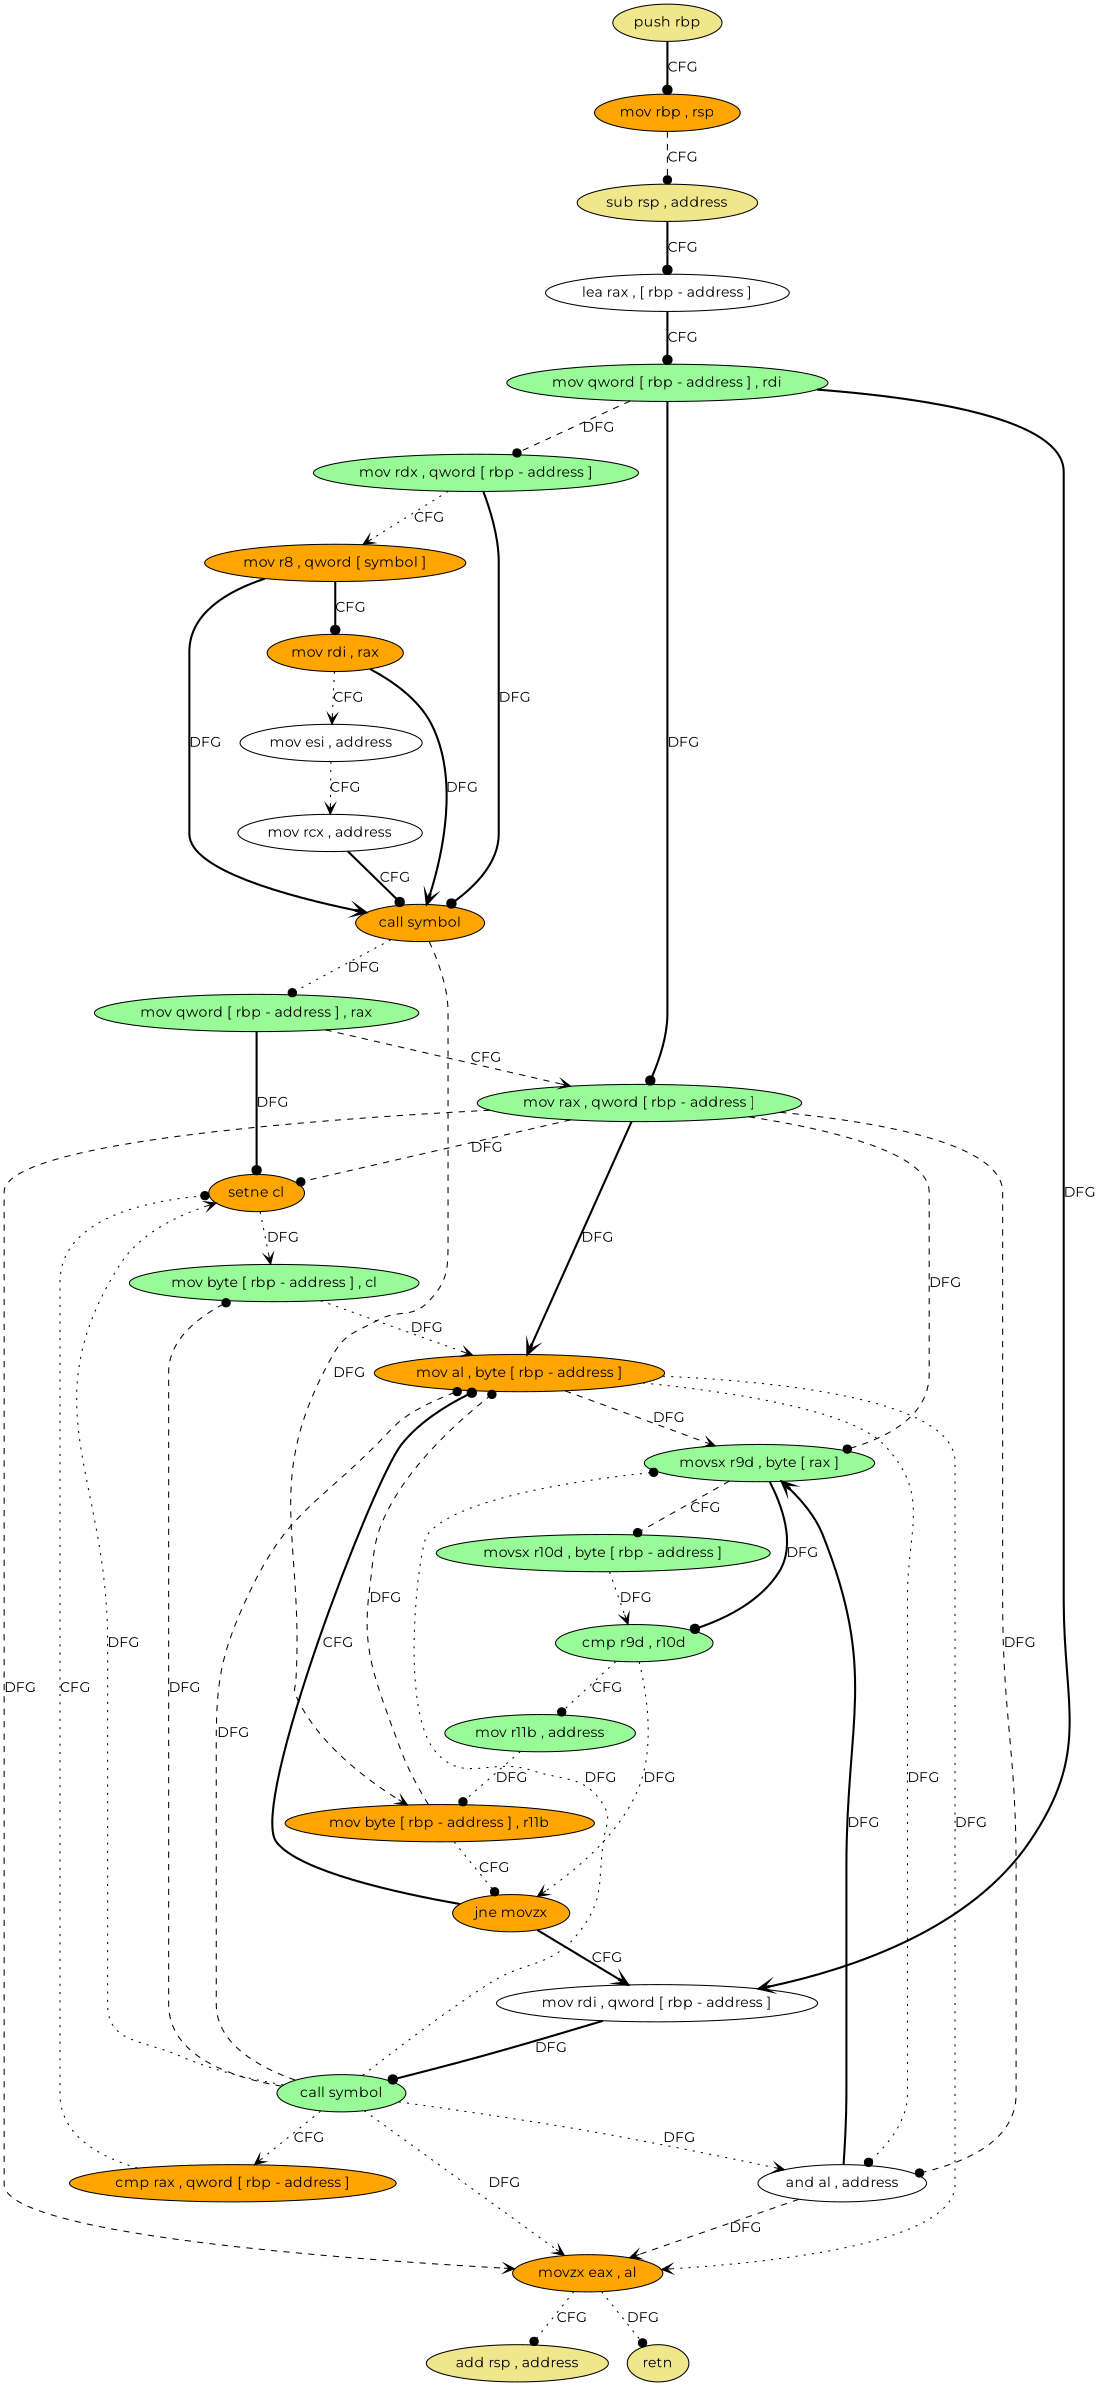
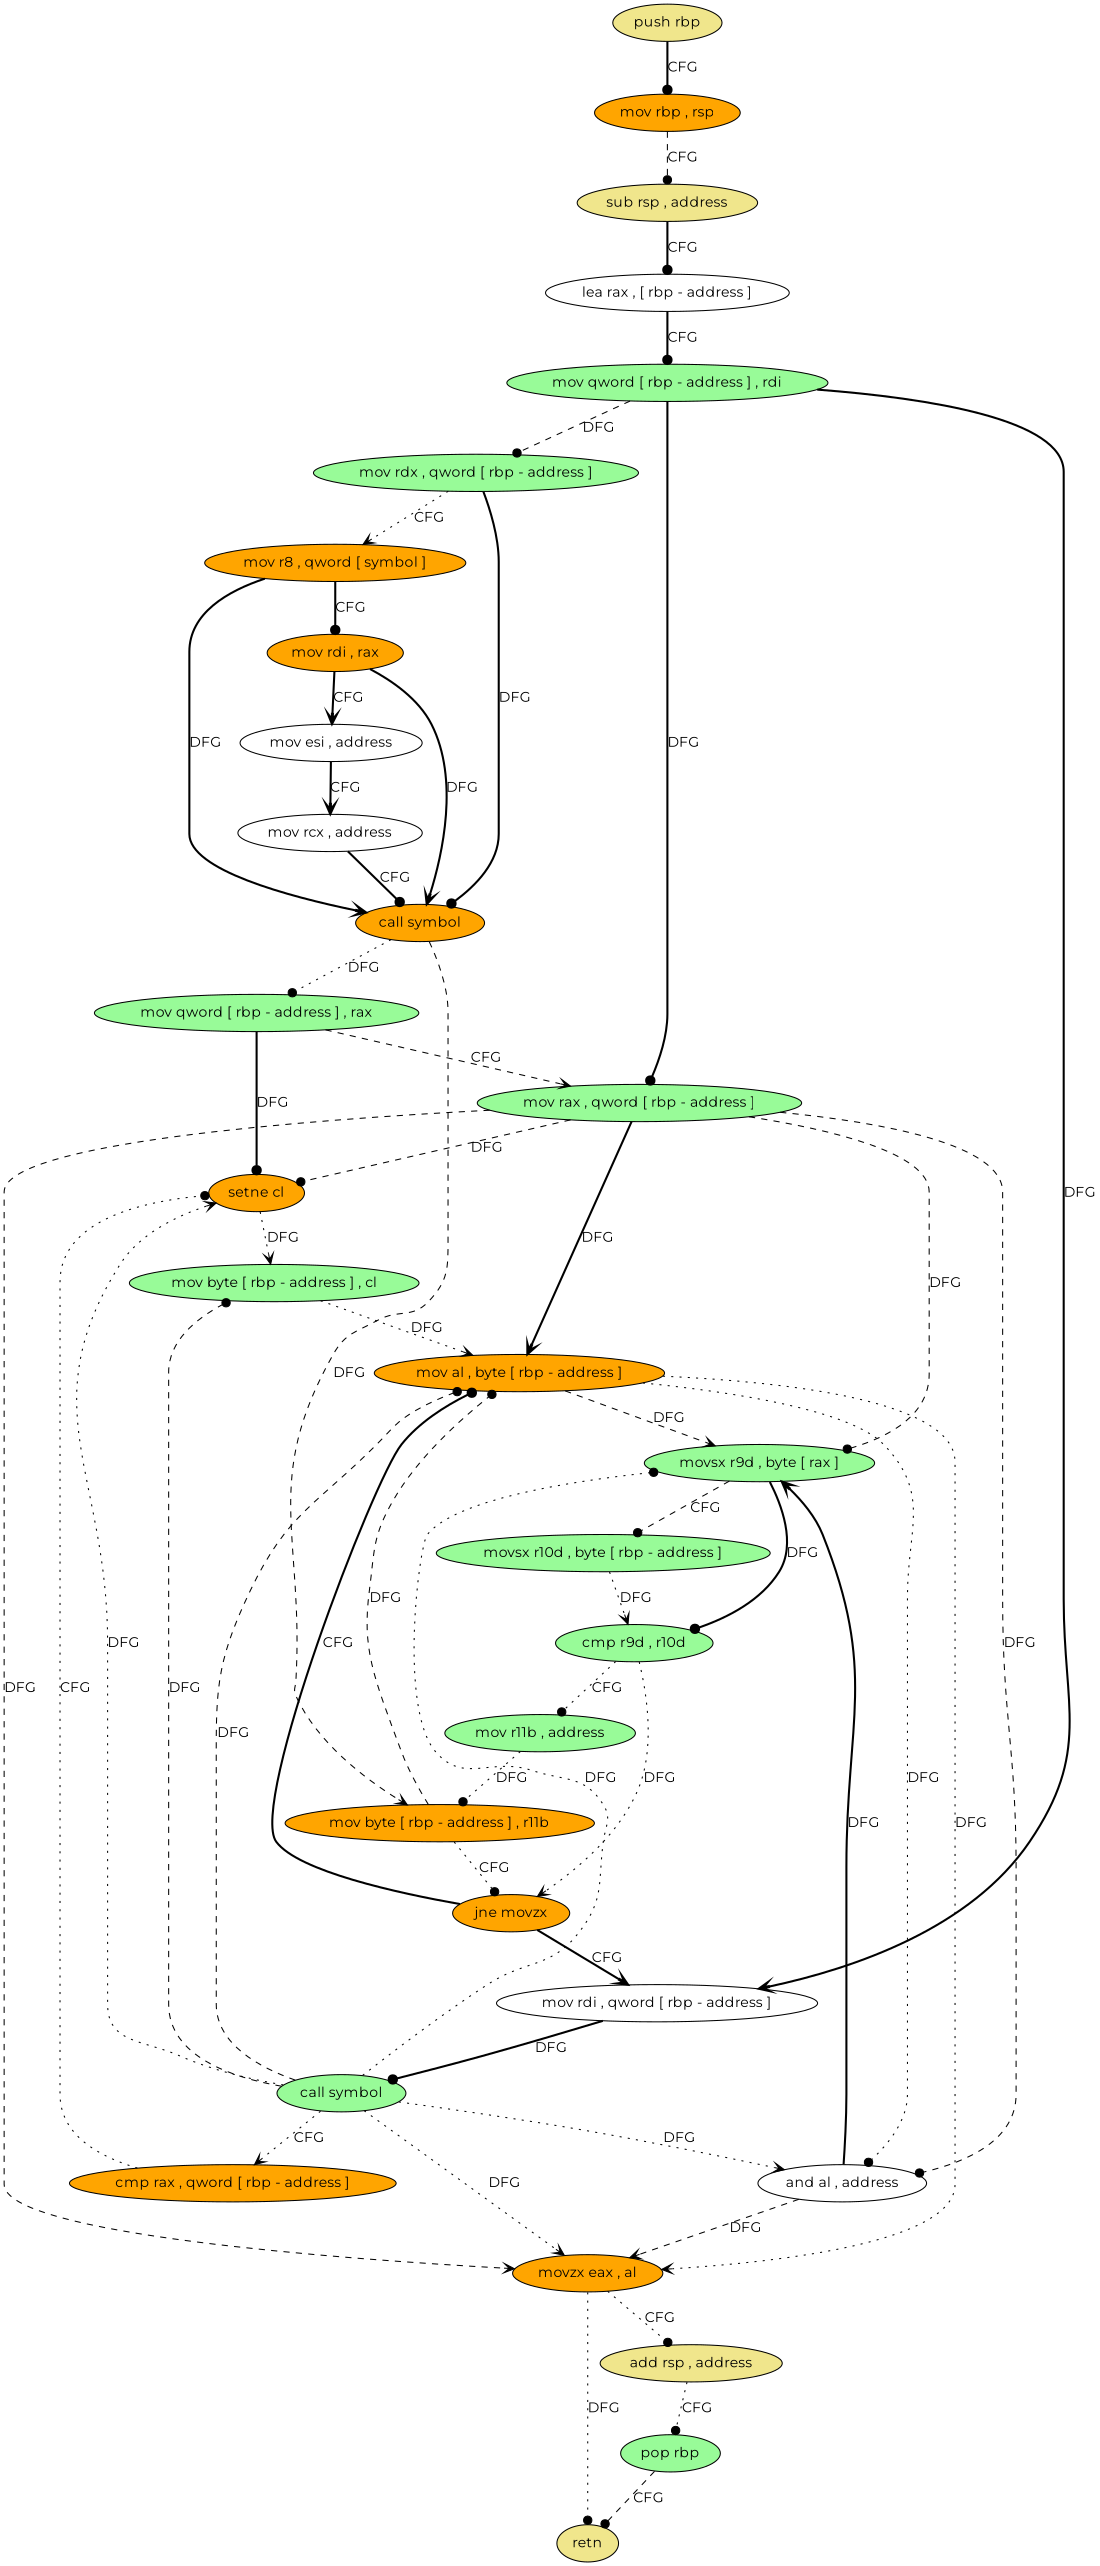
edge "mov rdi , rax" -> "mov esi , address": style dotted -> bold
edge "mov esi , address" -> "mov rcx , address": style dotted -> bold
node "pop rbp": added
